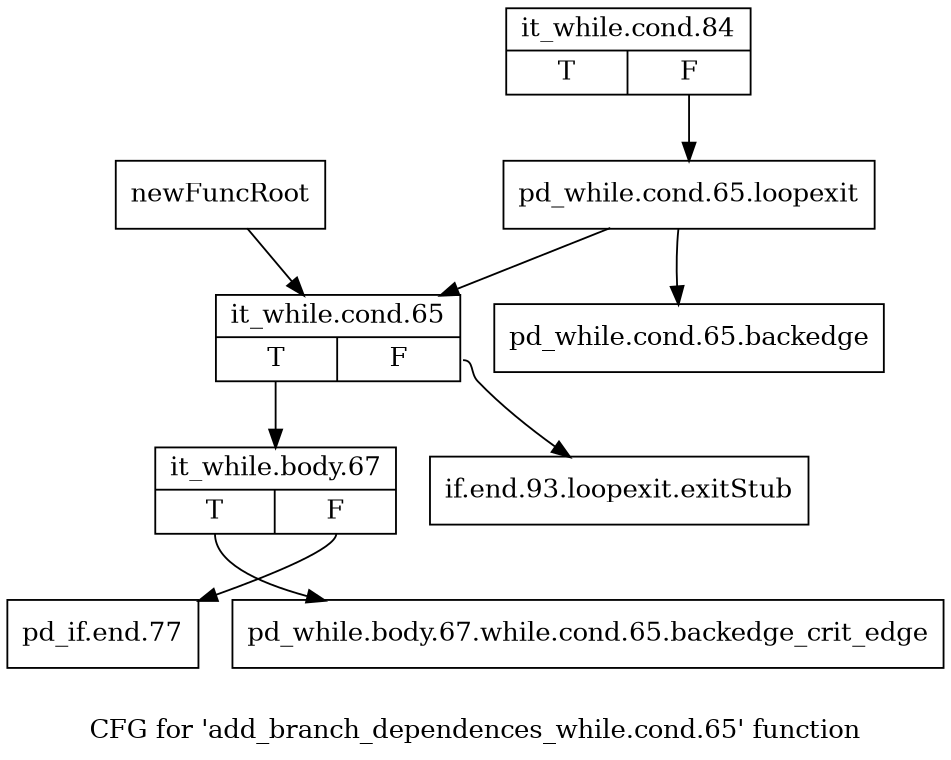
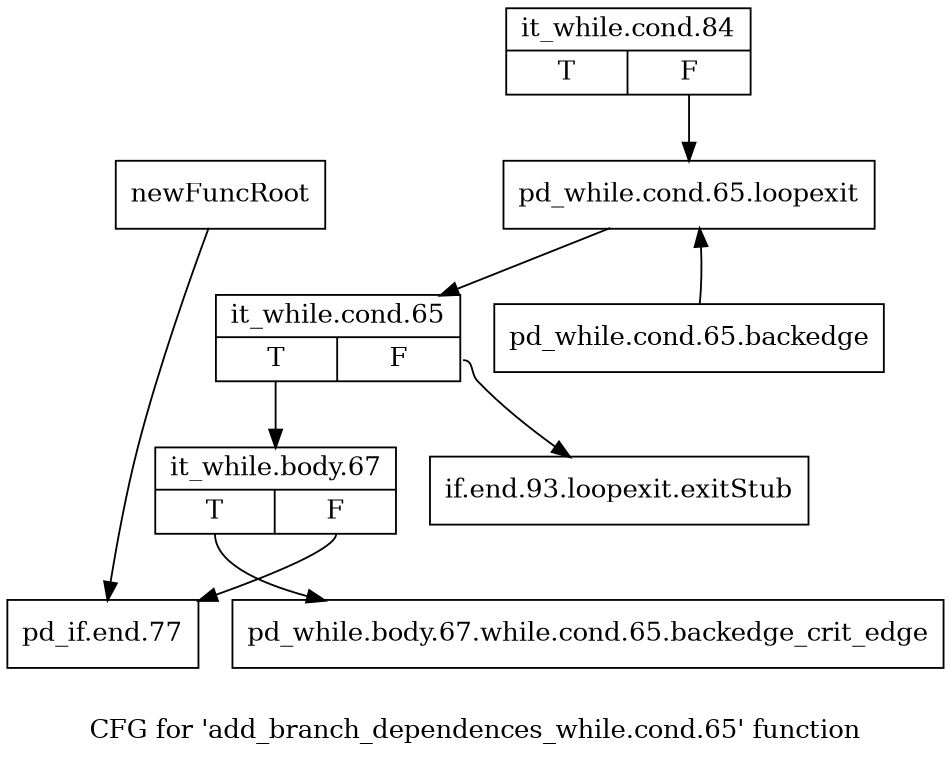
edge "newFuncRoot" -> "it_while.cond.65": now "newFuncRoot" -> "pd_if.end.77"
edge "pd_while.cond.65.loopexit" -> "pd_while.cond.65.backedge": reversed
